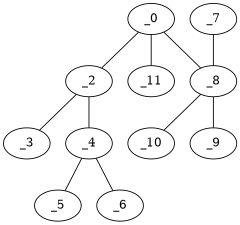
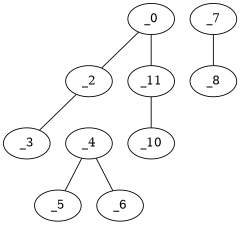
edge "_0" -- "_8": removed
edge "_2" -- "_4": removed
edge "_8" -- "_10": now "_11" -- "_10"
node "_9": removed
